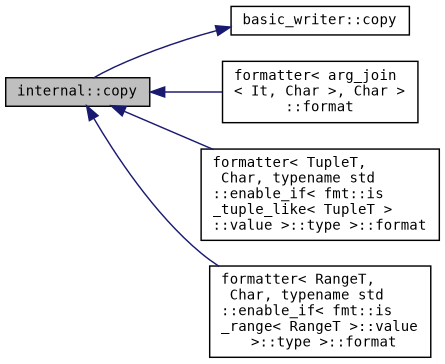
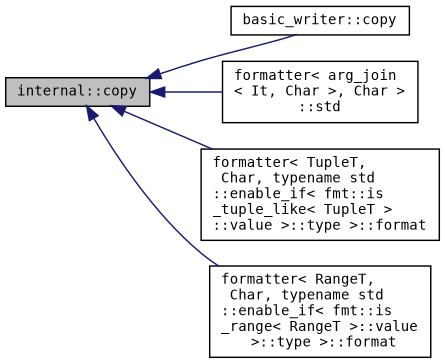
edge "internal::copy" -> "basic_writer::copy": reversed
node "formatter< arg_join < It, Char >, Char > ::format": label "formatter< arg_join < It, Char >, Char > ::format" -> "formatter< arg_join < It, Char >, Char > ::std"
